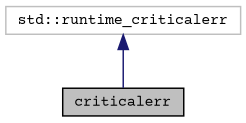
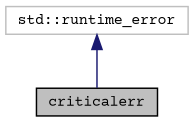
node "std::runtime_criticalerr": label "std::runtime_criticalerr" -> "std::runtime_error"
